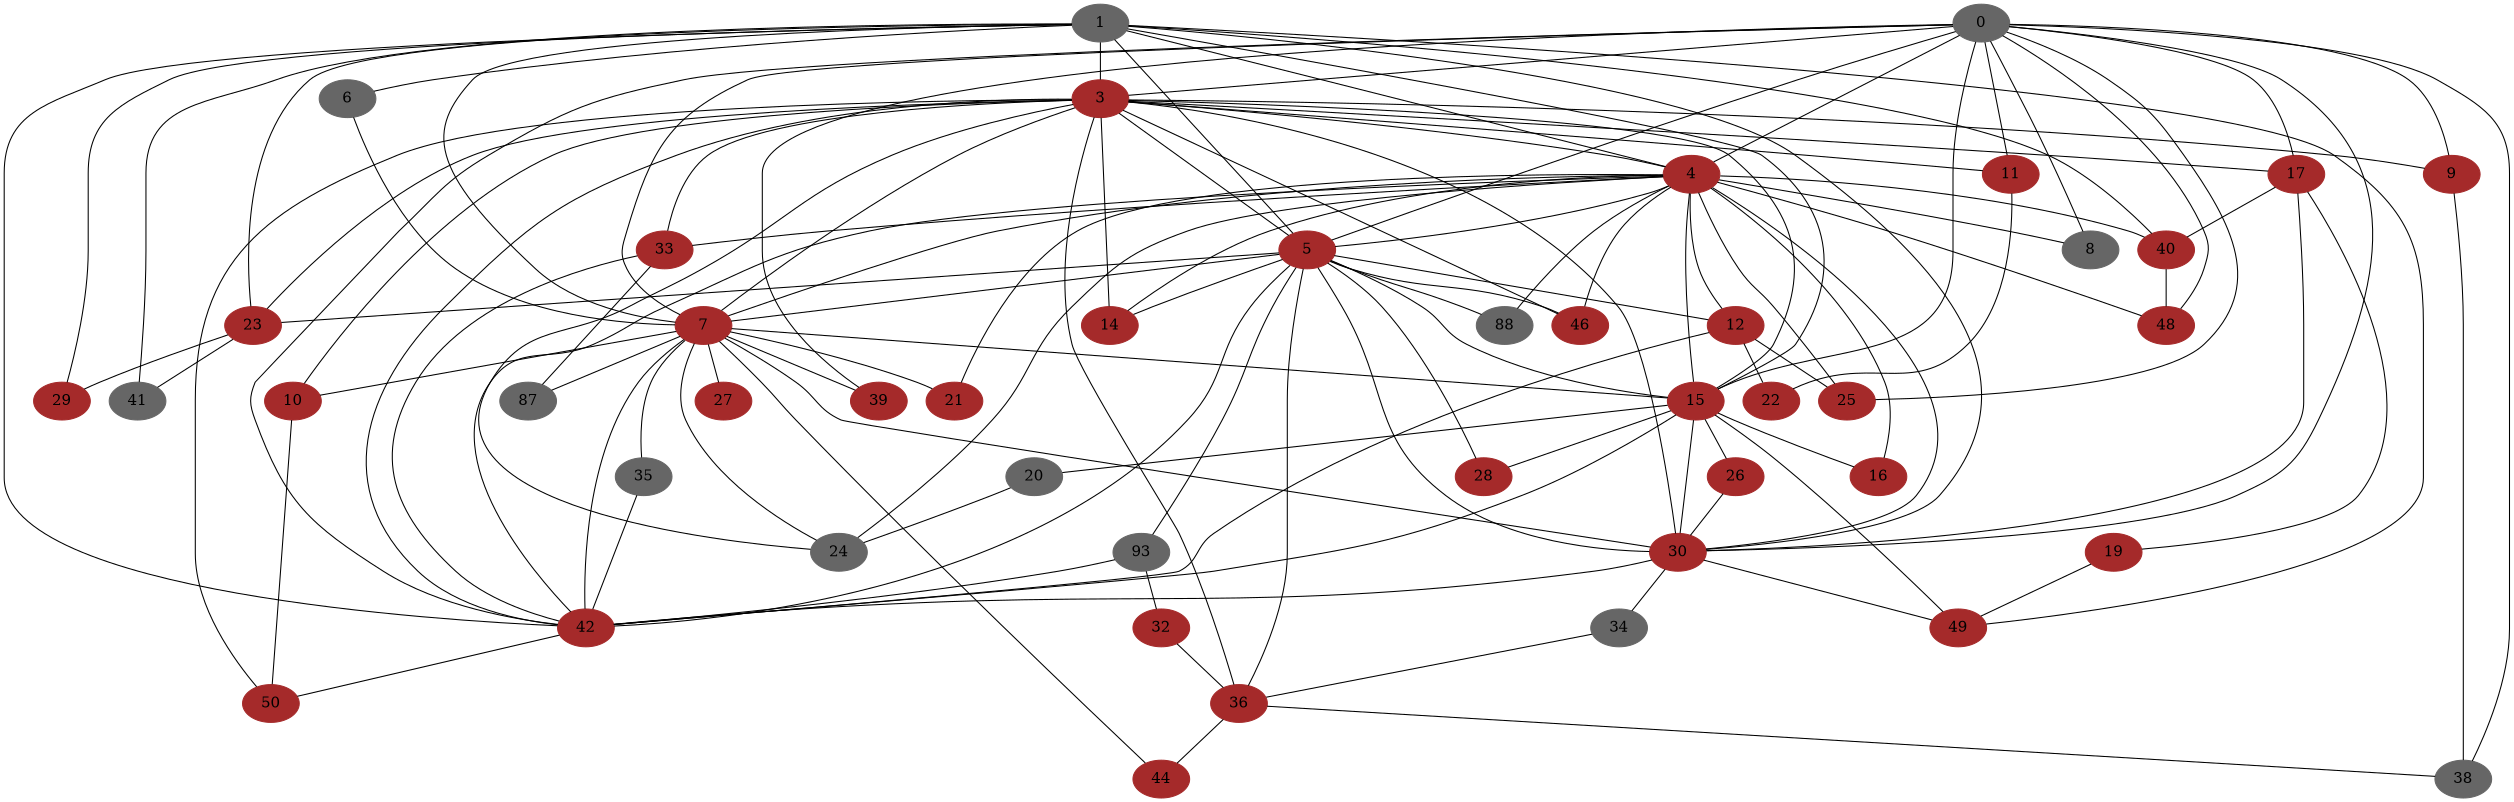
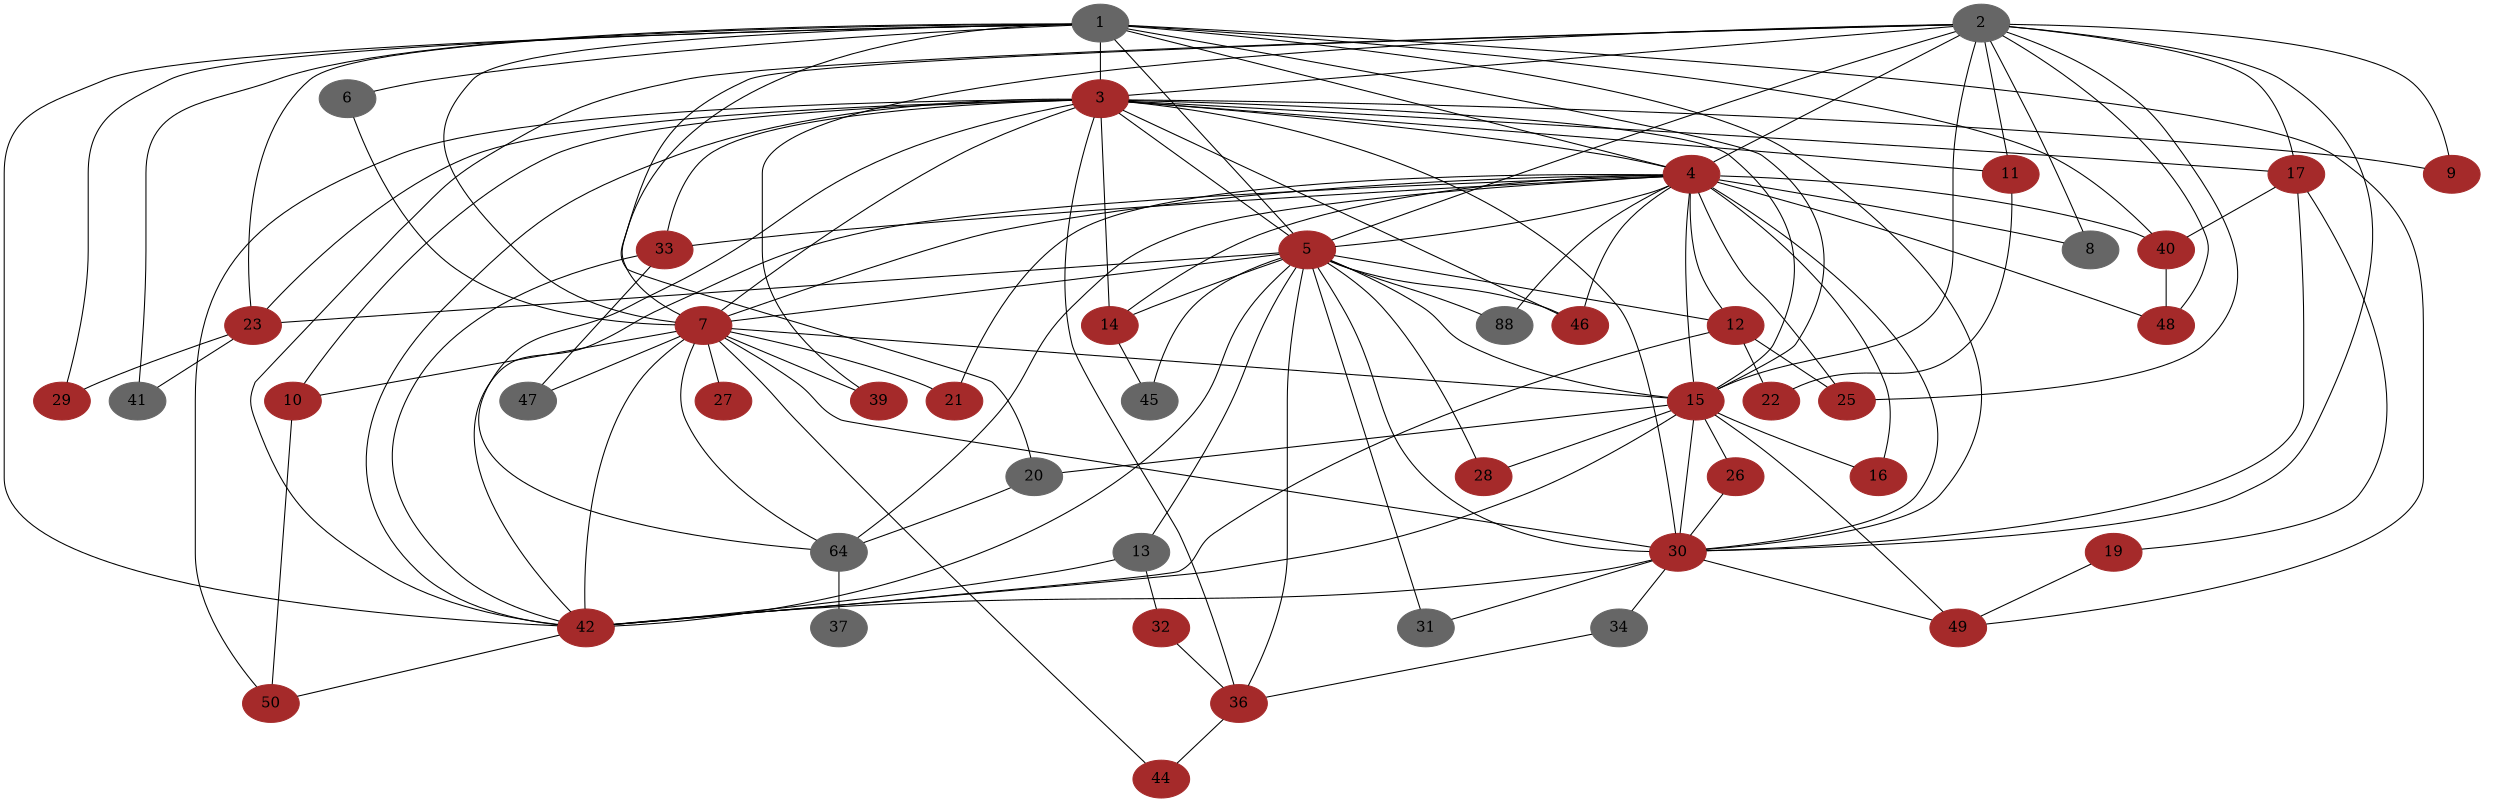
node "0": label "0" -> "2"
edge "1" -- "20": added
node "87": label "87" -> "47"
node "45": added
node "35": removed
node "24": label "24" -> "64"
node "93": label "93" -> "13"
node "37": added
node "31": added
node "38": removed
